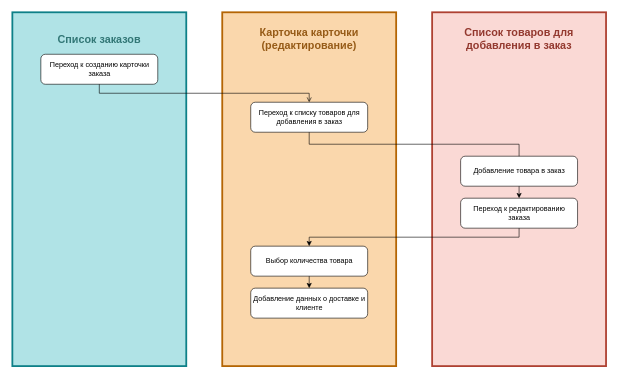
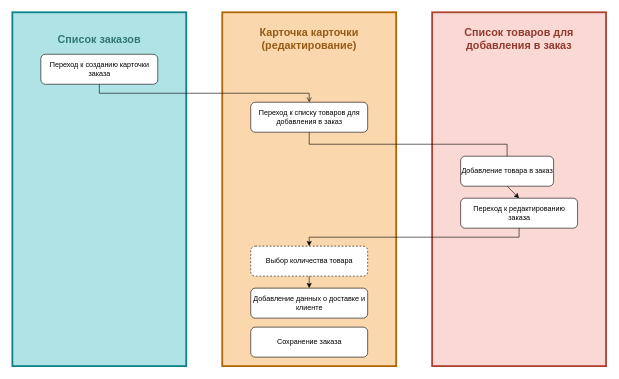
node "Добавление товара в заказ": size 117x30 -> 93x30
node "Выбор количества товара": style solid -> dashed
node "Сохранение заказа": added
